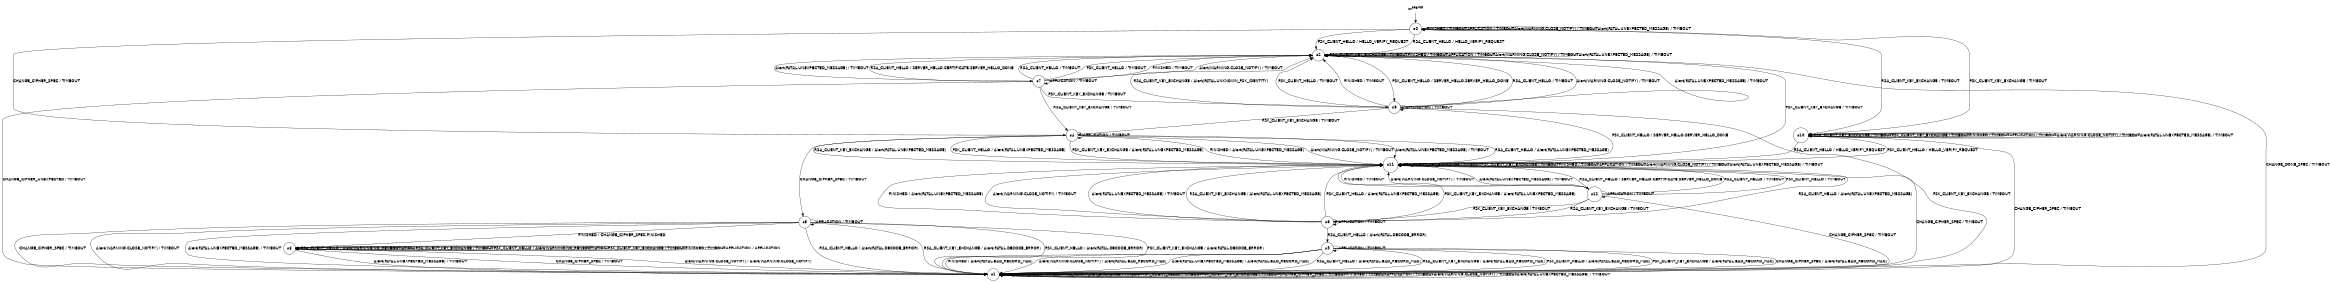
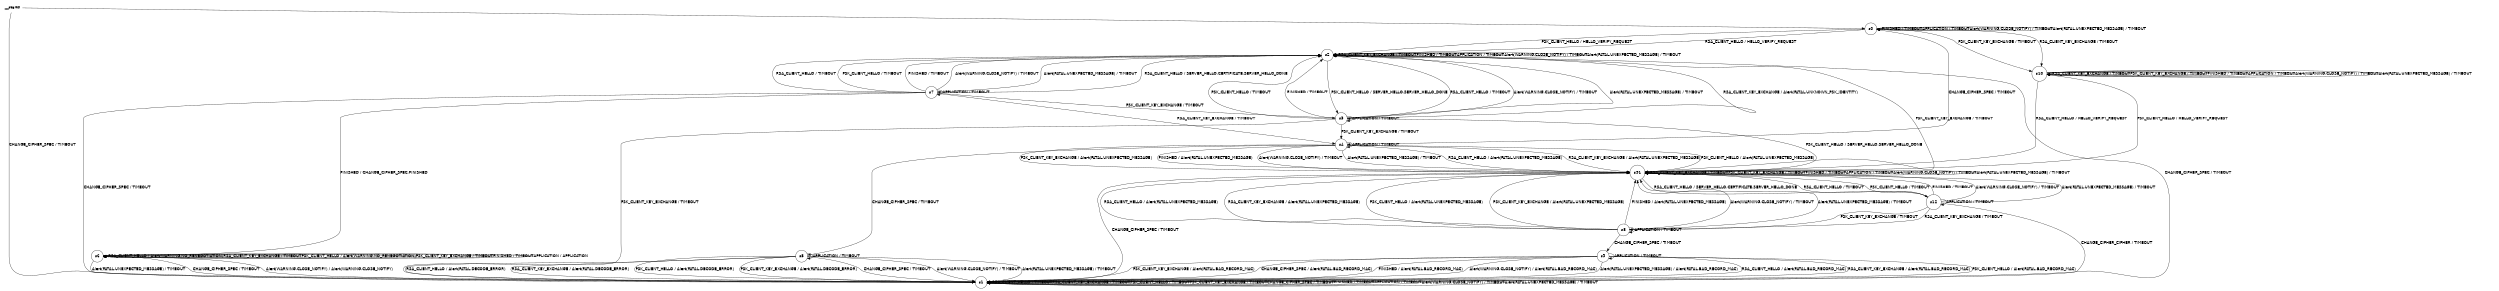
node "s11": label "s11" -> "s91"
edge "s2" -> "s1": label "CHANGE_DONE_SPEC / TIMEOUT" -> "CHANGE_CIPHER_SPEC / TIMEOUT"
edge "s7" -> "s1": label "CHANGE_CIPHER_UNEXPECTED / TIMEOUT" -> "CHANGE_CIPHER_SPEC / TIMEOUT"
edge "s5" -> "s6": now "s7" -> "s6"
edge "s8" -> "s9": label "RSA_CLIENT_HELLO / Alert(FATAL,DECODE_ERROR)" -> "CHANGE_CIPHER_SPEC / TIMEOUT"
edge "s12" -> "s1": label "CHANGE_CIPHER_SPEC / TIMEOUT" -> "CHANGE_CIPHER_CIPHER / TIMEOUT"
edge "s10" -> "s1": now "__start0" -> "s1"
